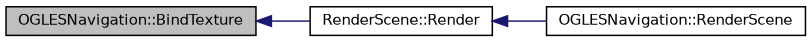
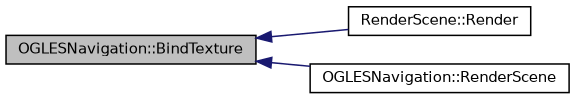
edge "OGLESNavigation::RenderScene" -> "RenderScene::Render": now "OGLESNavigation::RenderScene" -> "OGLESNavigation::BindTexture"
